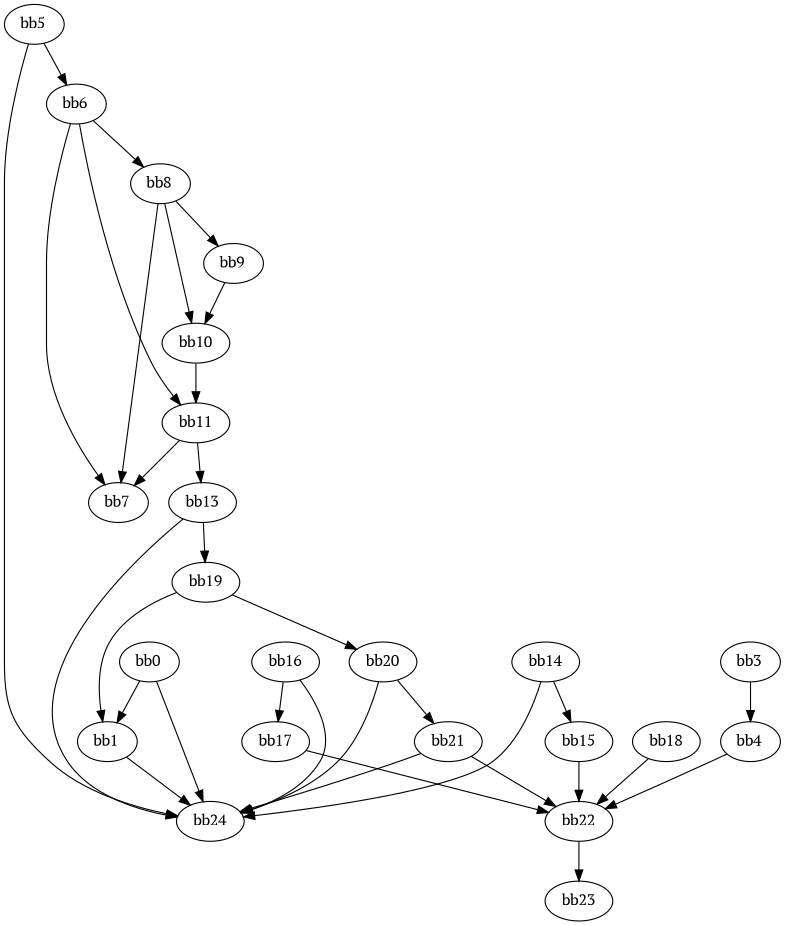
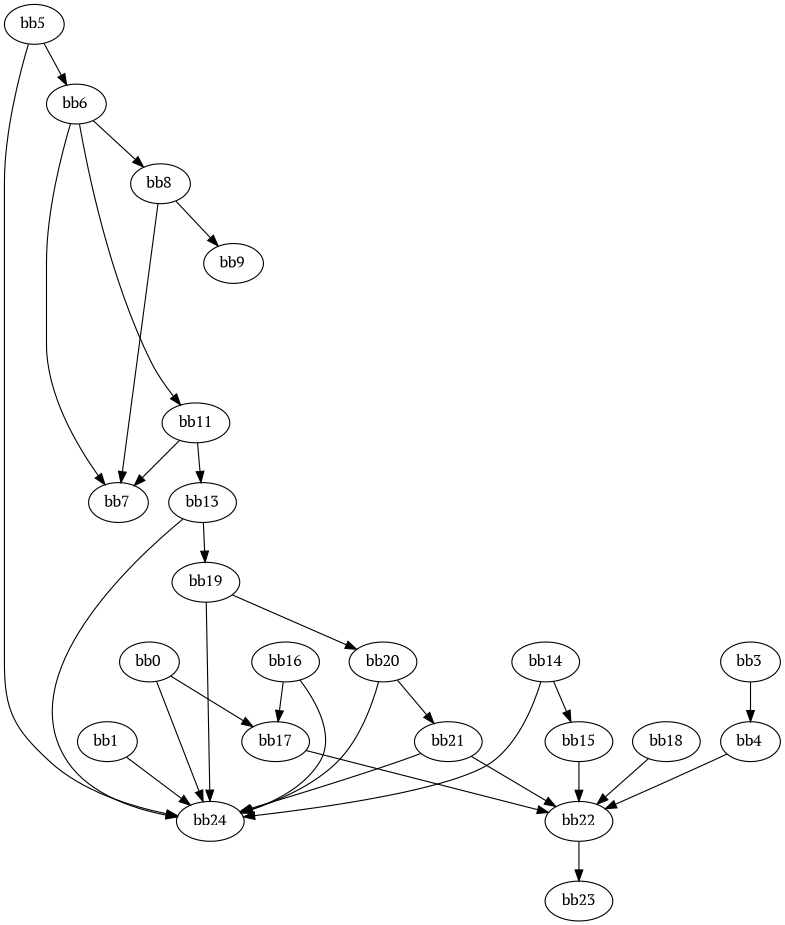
node "bb10": removed
edge "bb19" -> "bb1": now "bb19" -> "bb24"
edge "bb0" -> "bb1": now "bb0" -> "bb17"
